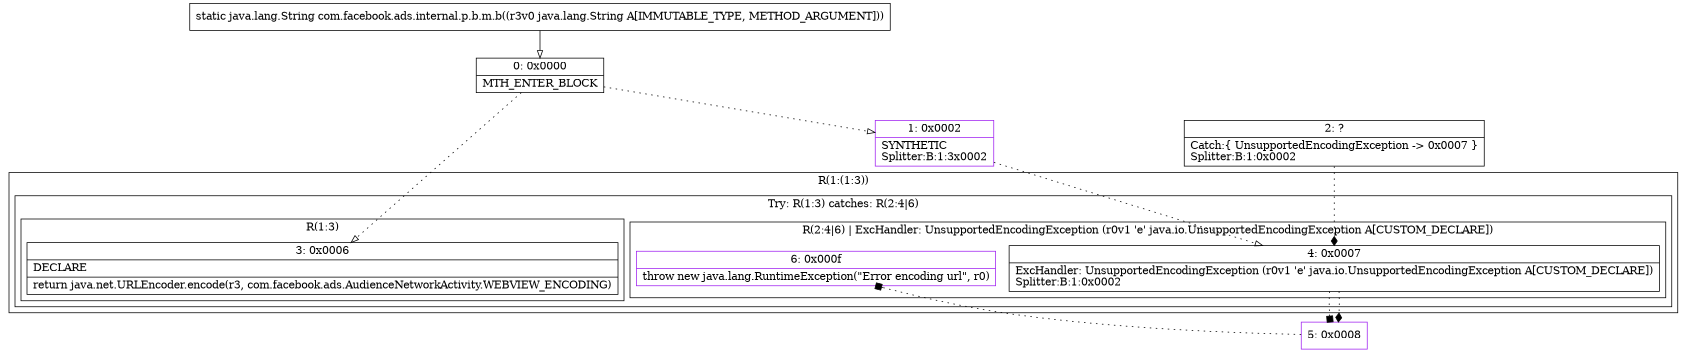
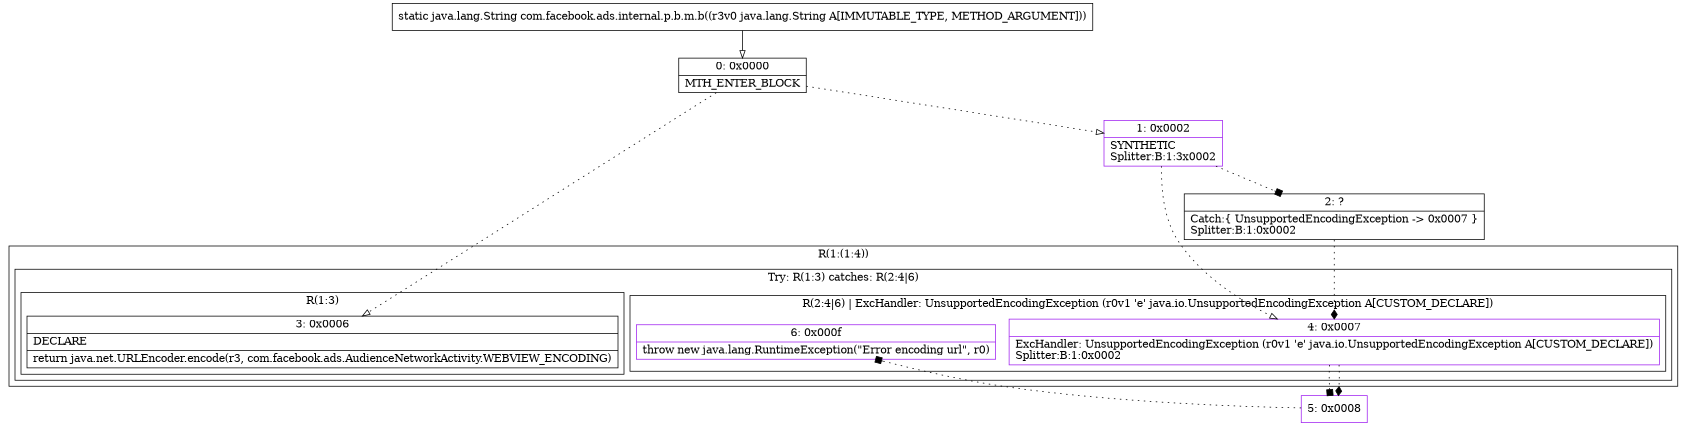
edge "1: 0x0002" -> "2: ?": added
cluster "R(1:(1:3))": label "R(1:(1:3))" -> "R(1:(1:4))"
node "4: 0x0007": color black -> purple
